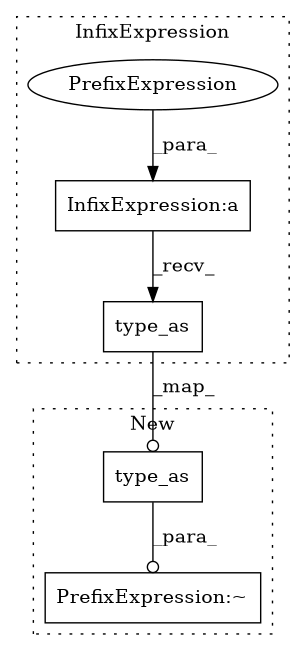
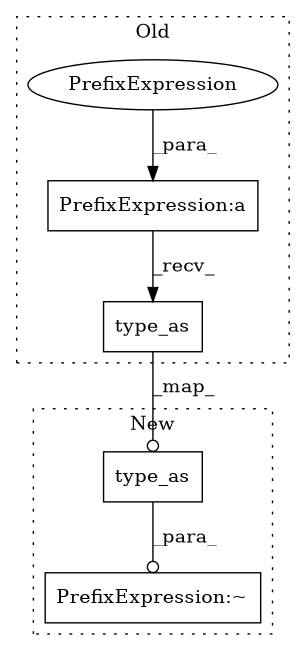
cluster "InfixExpression": label "InfixExpression" -> "Old"
node "InfixExpression:a": label "InfixExpression:a" -> "PrefixExpression:a"
